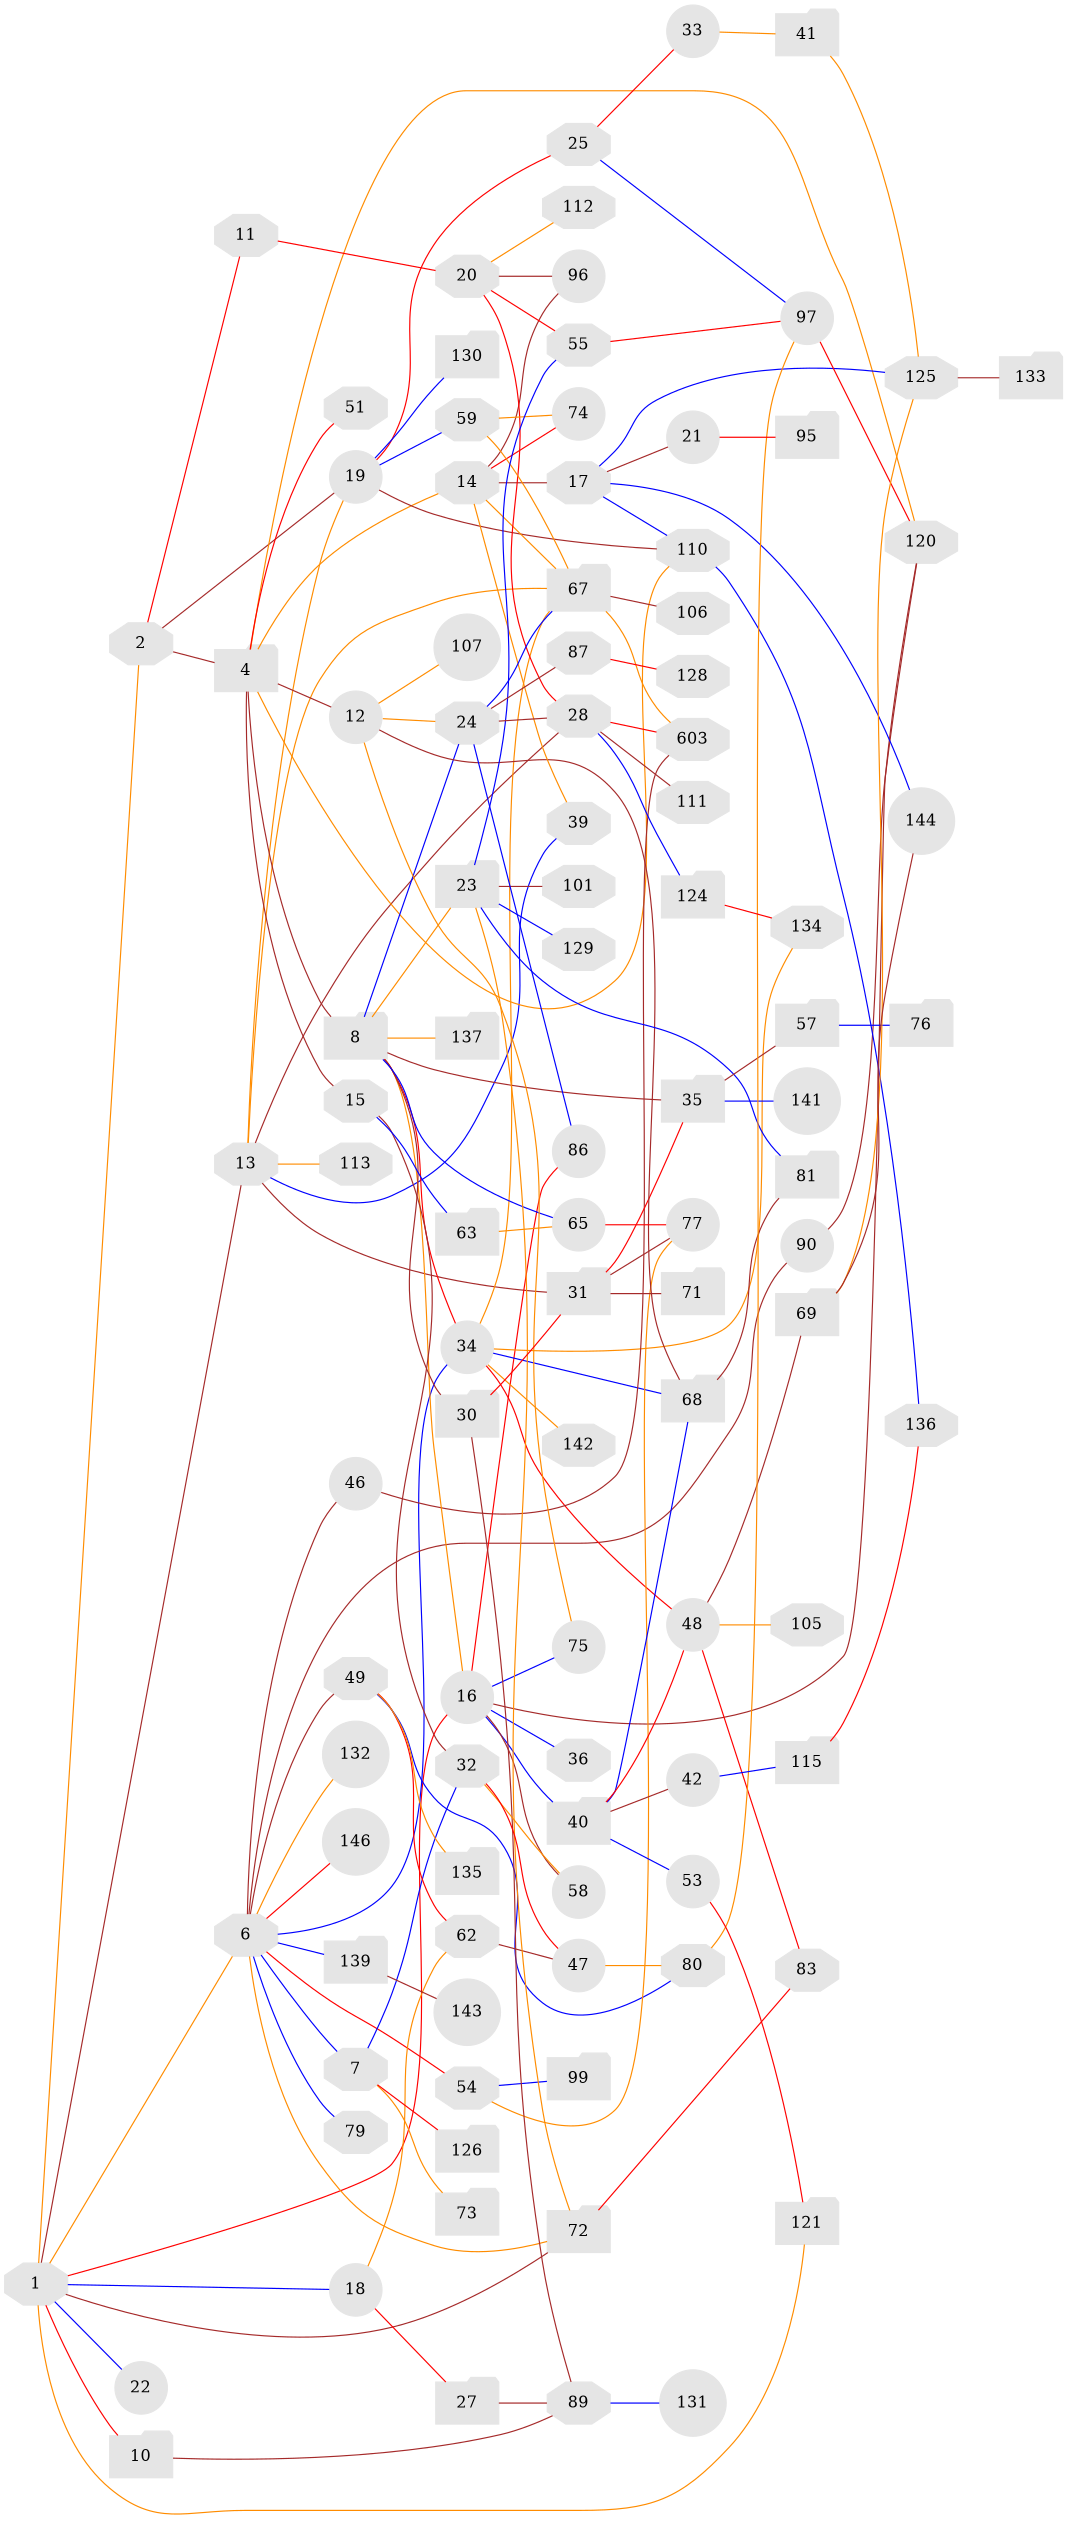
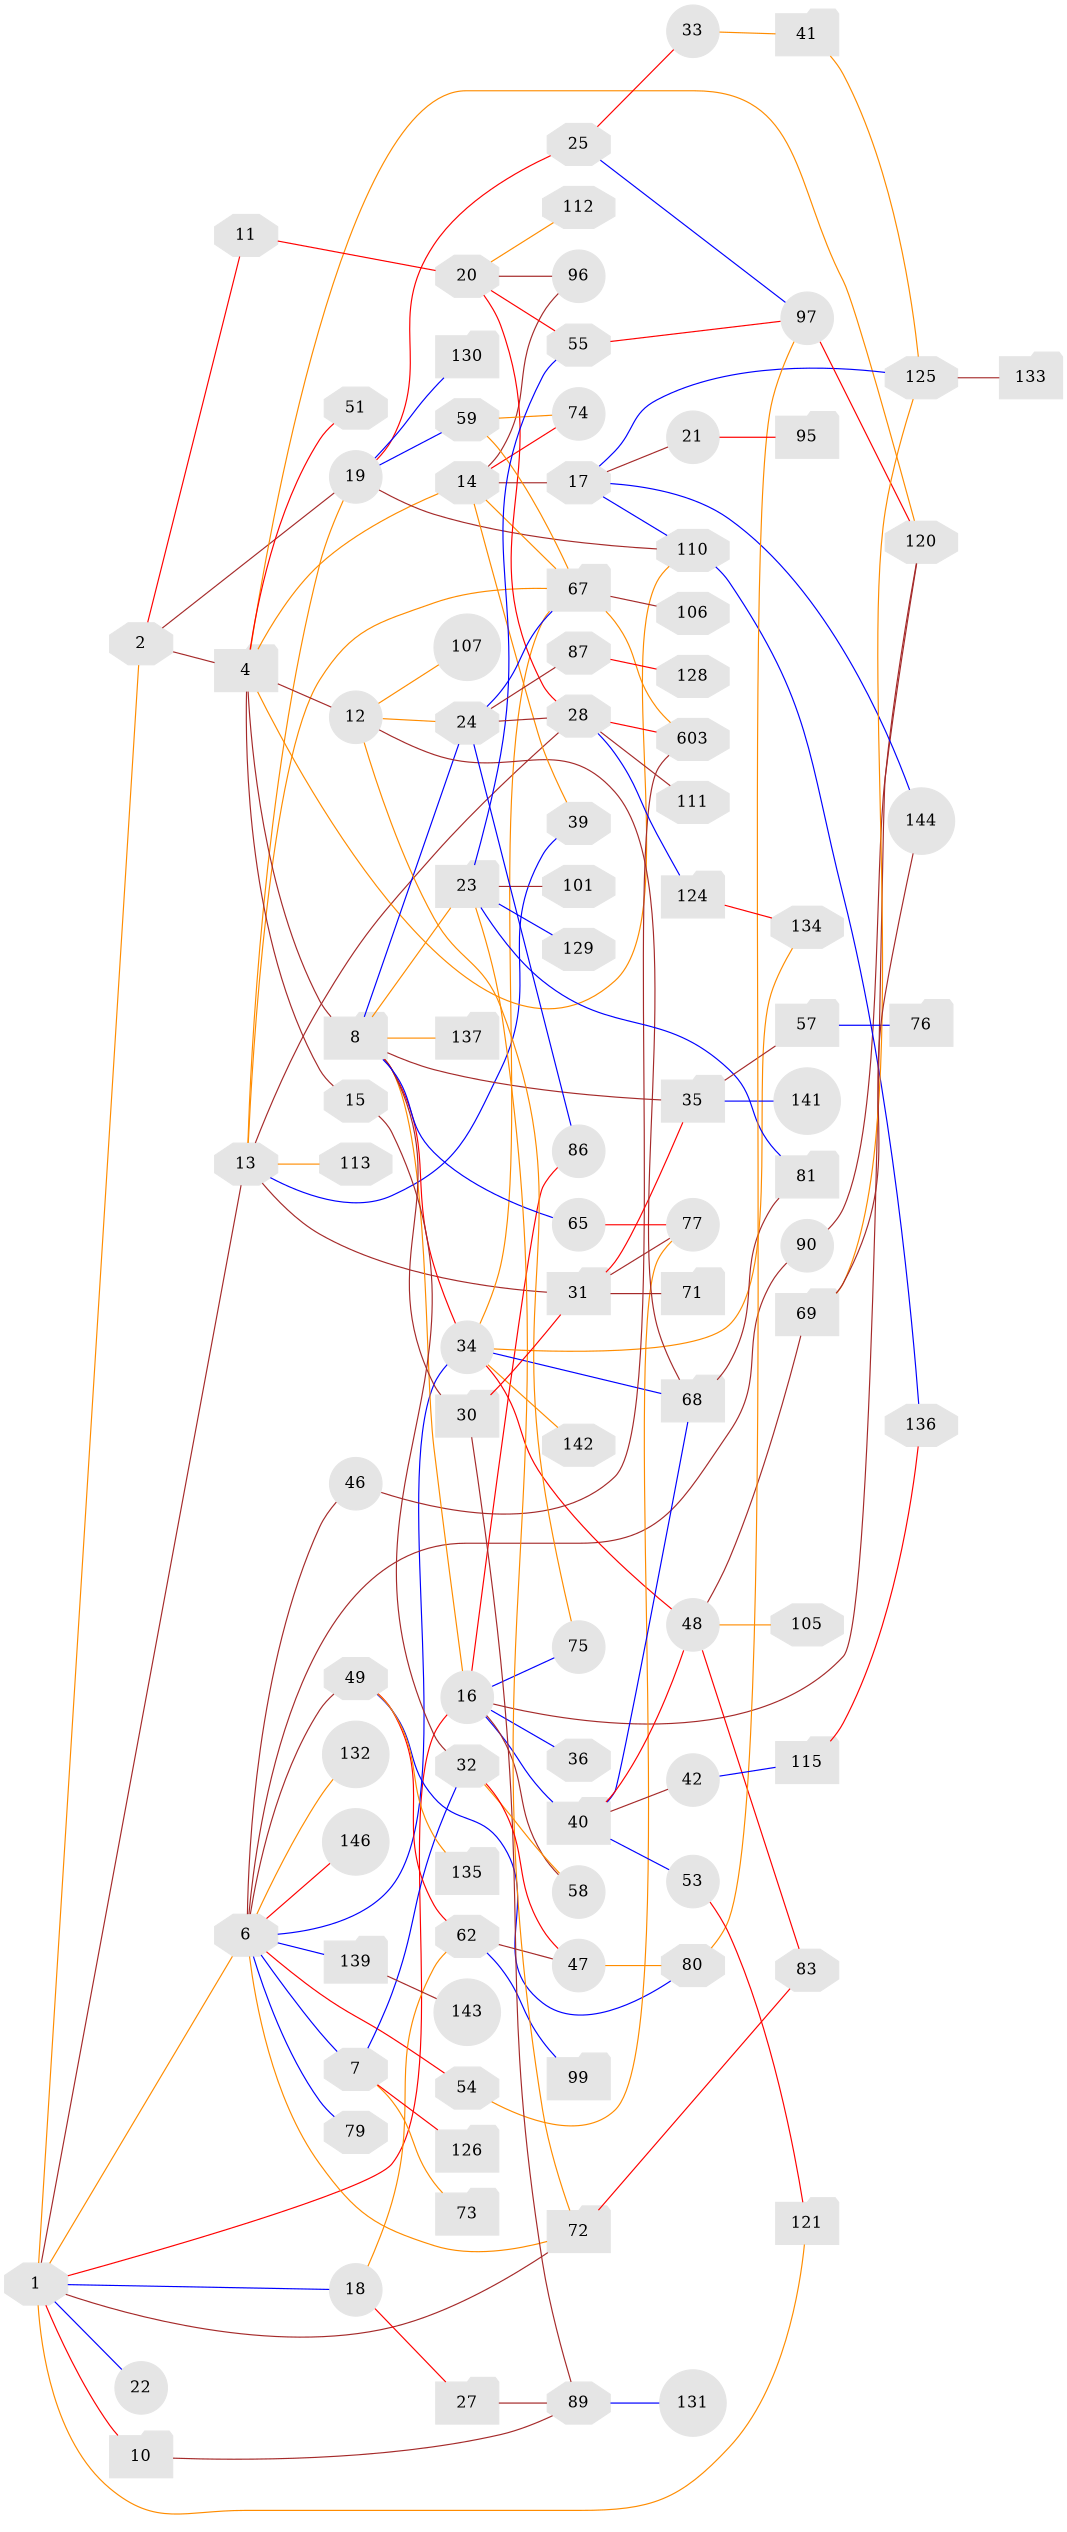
node "63": removed
edge "99" -- "54": now "99" -- "62"
